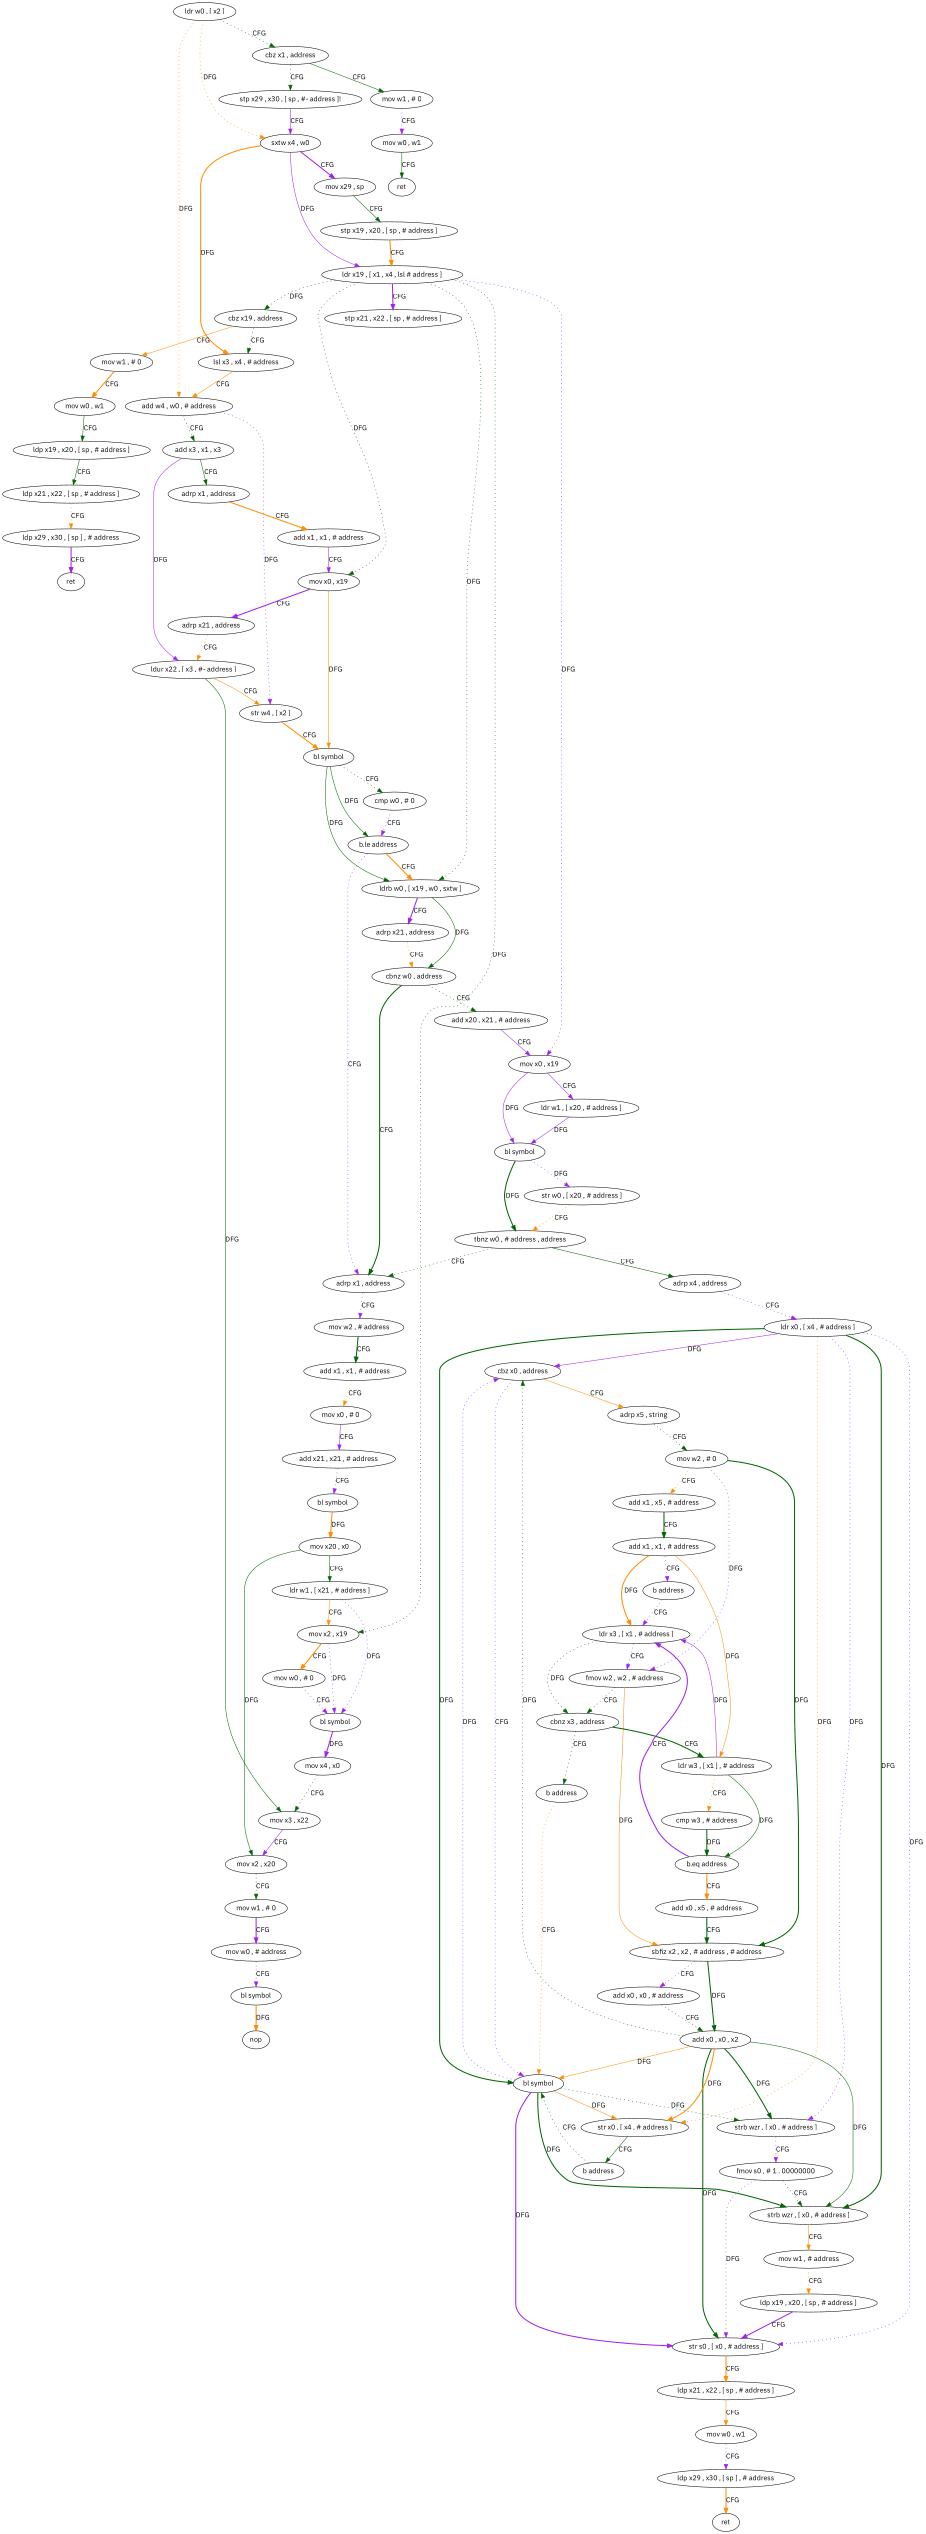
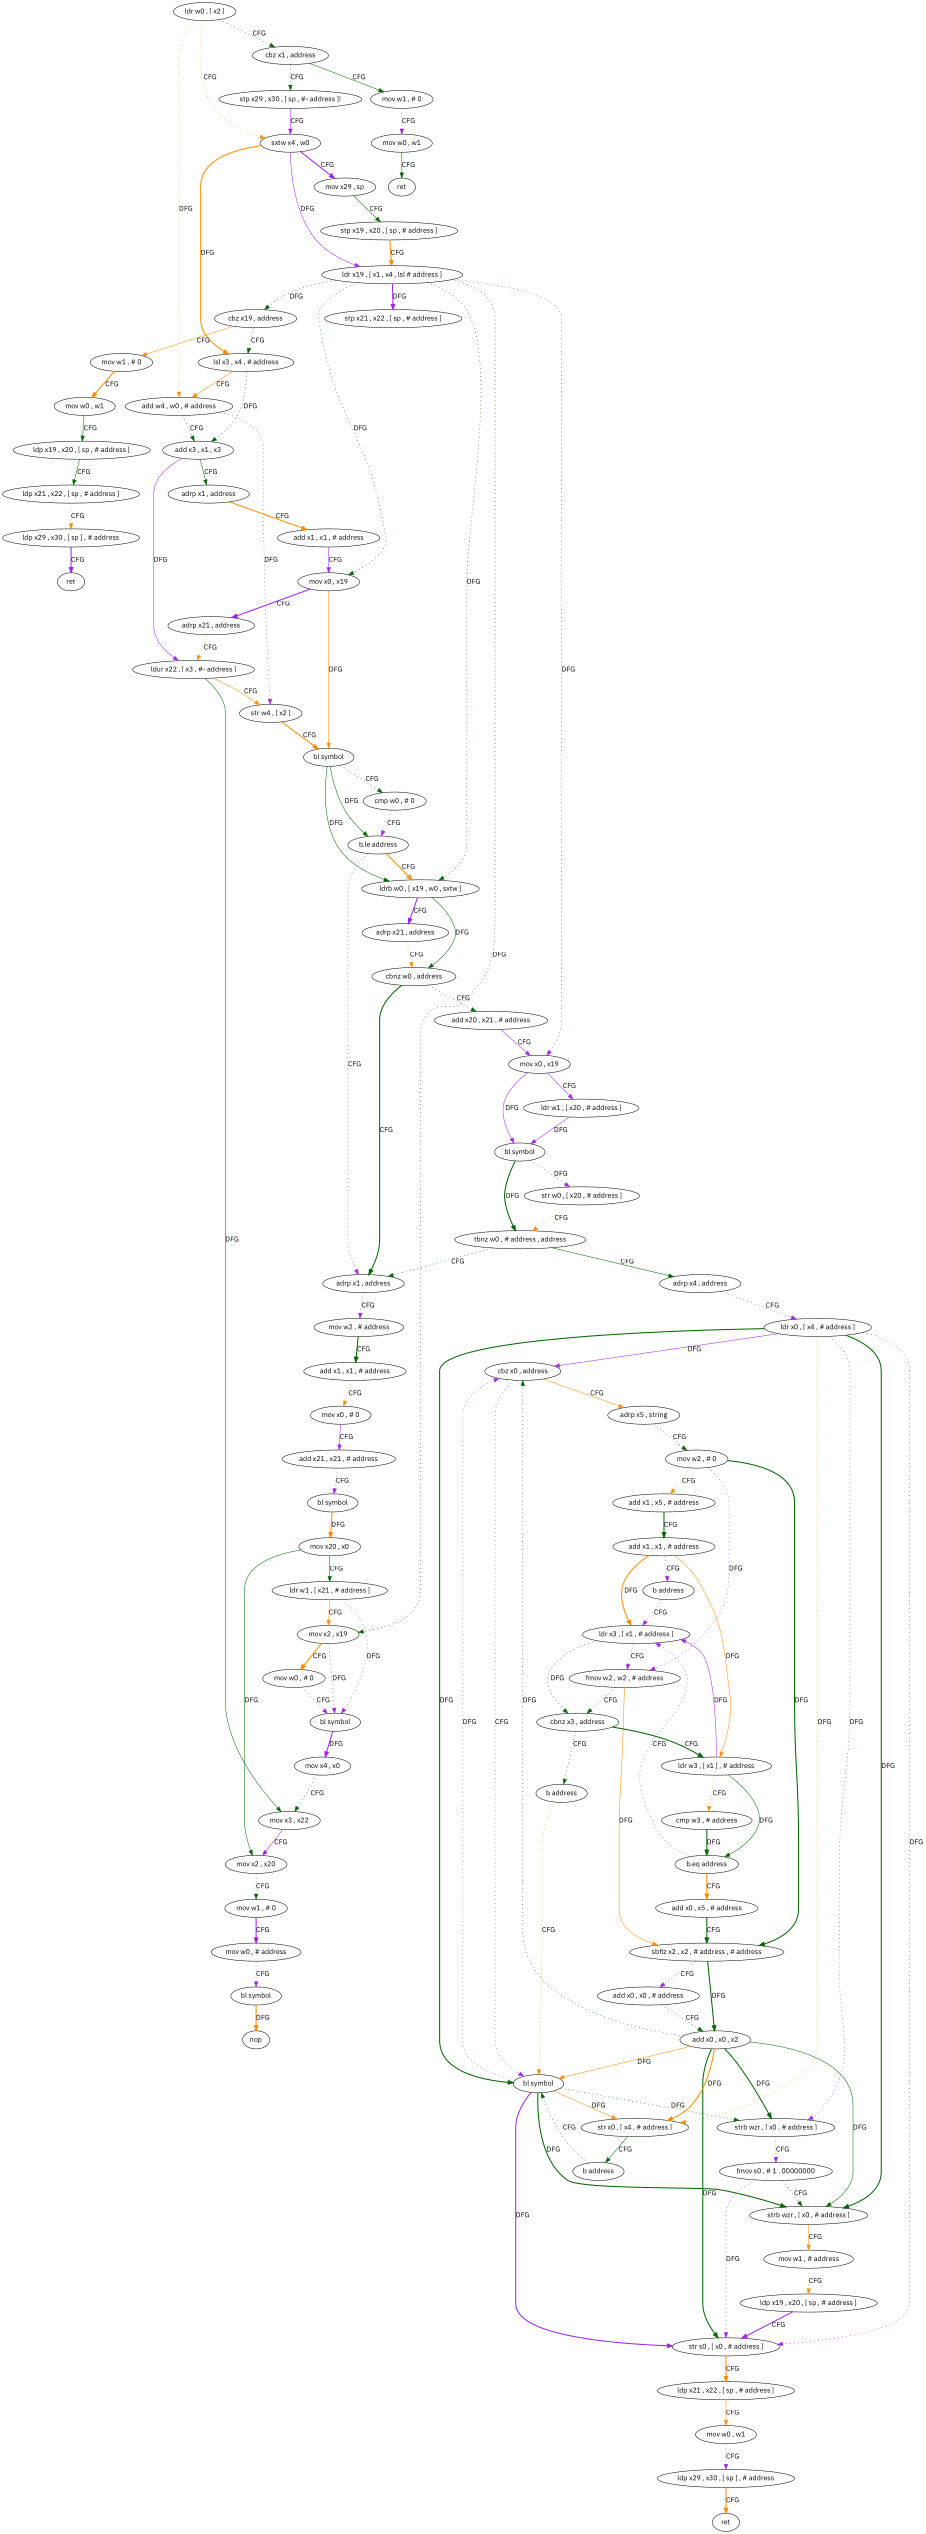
edge "ldr w0 , [ x2 ]" -> "sxtw x4 , w0": label "DFG" -> "CFG"
edge "ldr x19 , [ x1 , x4 , lsl # address ]" -> "stp x21 , x22 , [ sp , # address ]": label "CFG" -> "DFG"
edge "lsl x3 , x4 , # address" -> "add x3 , x1 , x3": added, label "DFG"
edge "b.eq address" -> "ldr x3 , [ x1 , # address ]": style bold -> dotted
